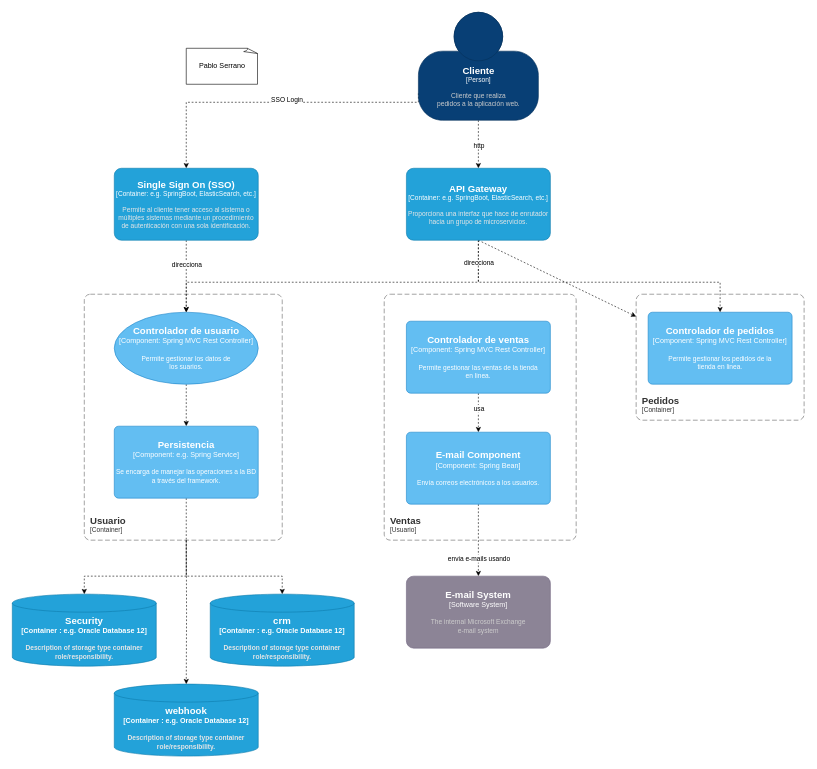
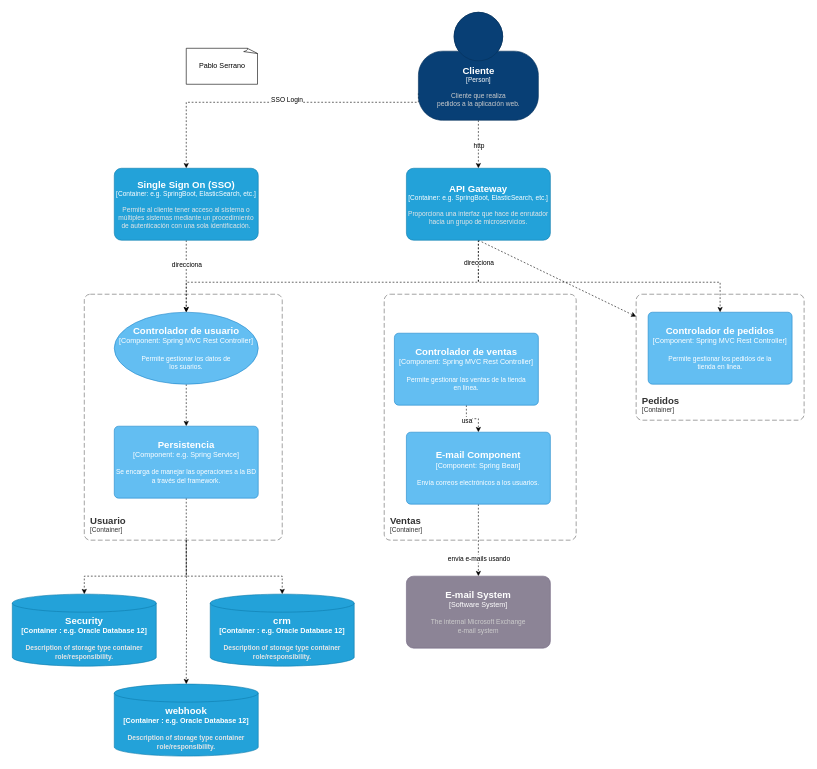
node "Controlador de ventas [Component: Spring MVC Rest Controller] Permite gestionar las ventas de la tienda en linea.": moved (479, 357) -> (467, 369)
node "Ventas [Usuario]": label "Ventas [Usuario]" -> "Ventas [Container]"
